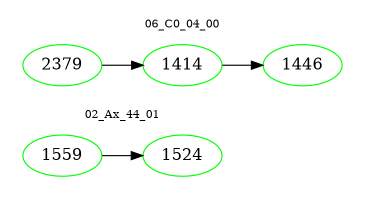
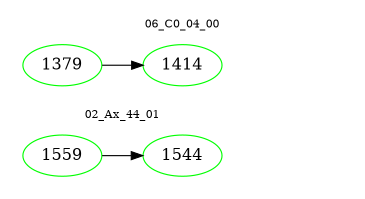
node "2379": label "2379" -> "1379"
node "1446": removed
node "1524": label "1524" -> "1544"
